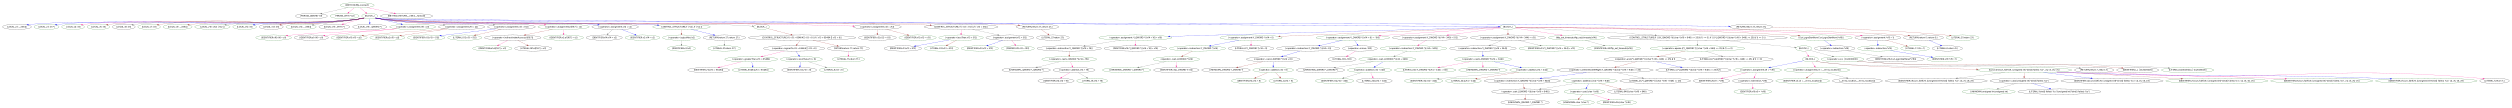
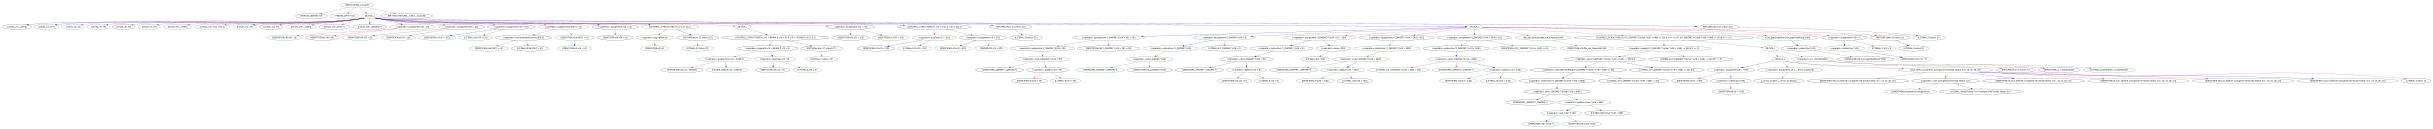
edge "(<operator>.assignment,v14 = v2)" -> "(IDENTIFIER,v2,v14 = v2)": now "(IDENTIFIER,v2,a1[167] = v2)" -> "(IDENTIFIER,v2,v14 = v2)"
node "(IDENTIFIER,v3,v3 = __errno_location())": removed
edge "(<operator>.addition,(char *)v16 + 948)" -> "(<operator>.cast,(_QWORD *)((char *)v16 + 948))": reversed
edge "(<operator>.cast,(char *)v16)" -> "(UNKNOWN,char *,char *)": color brown -> blue
